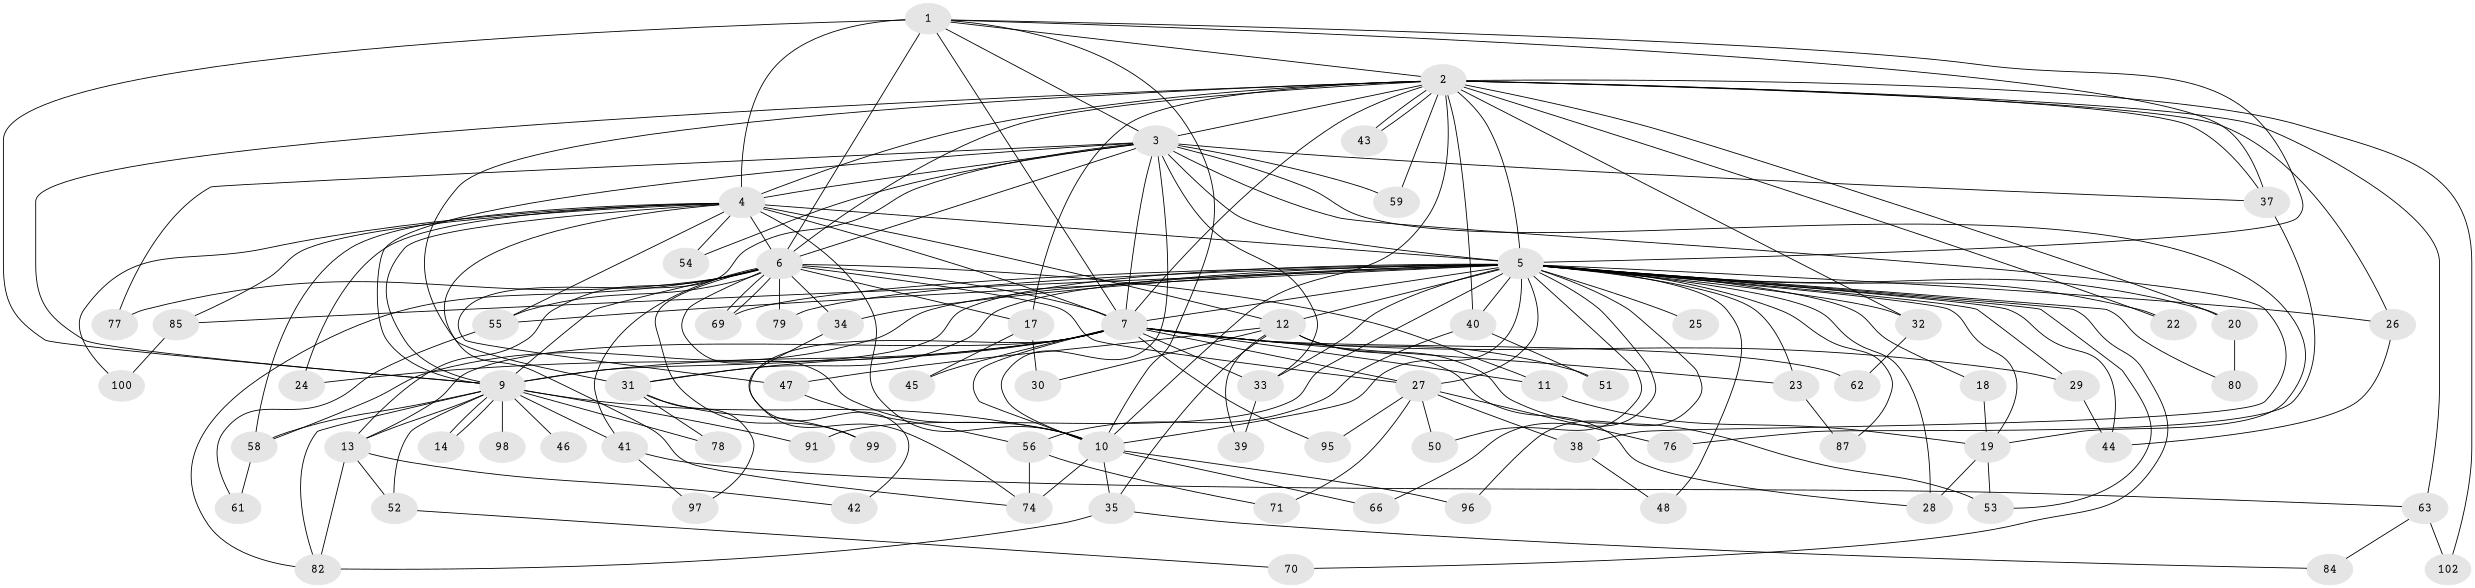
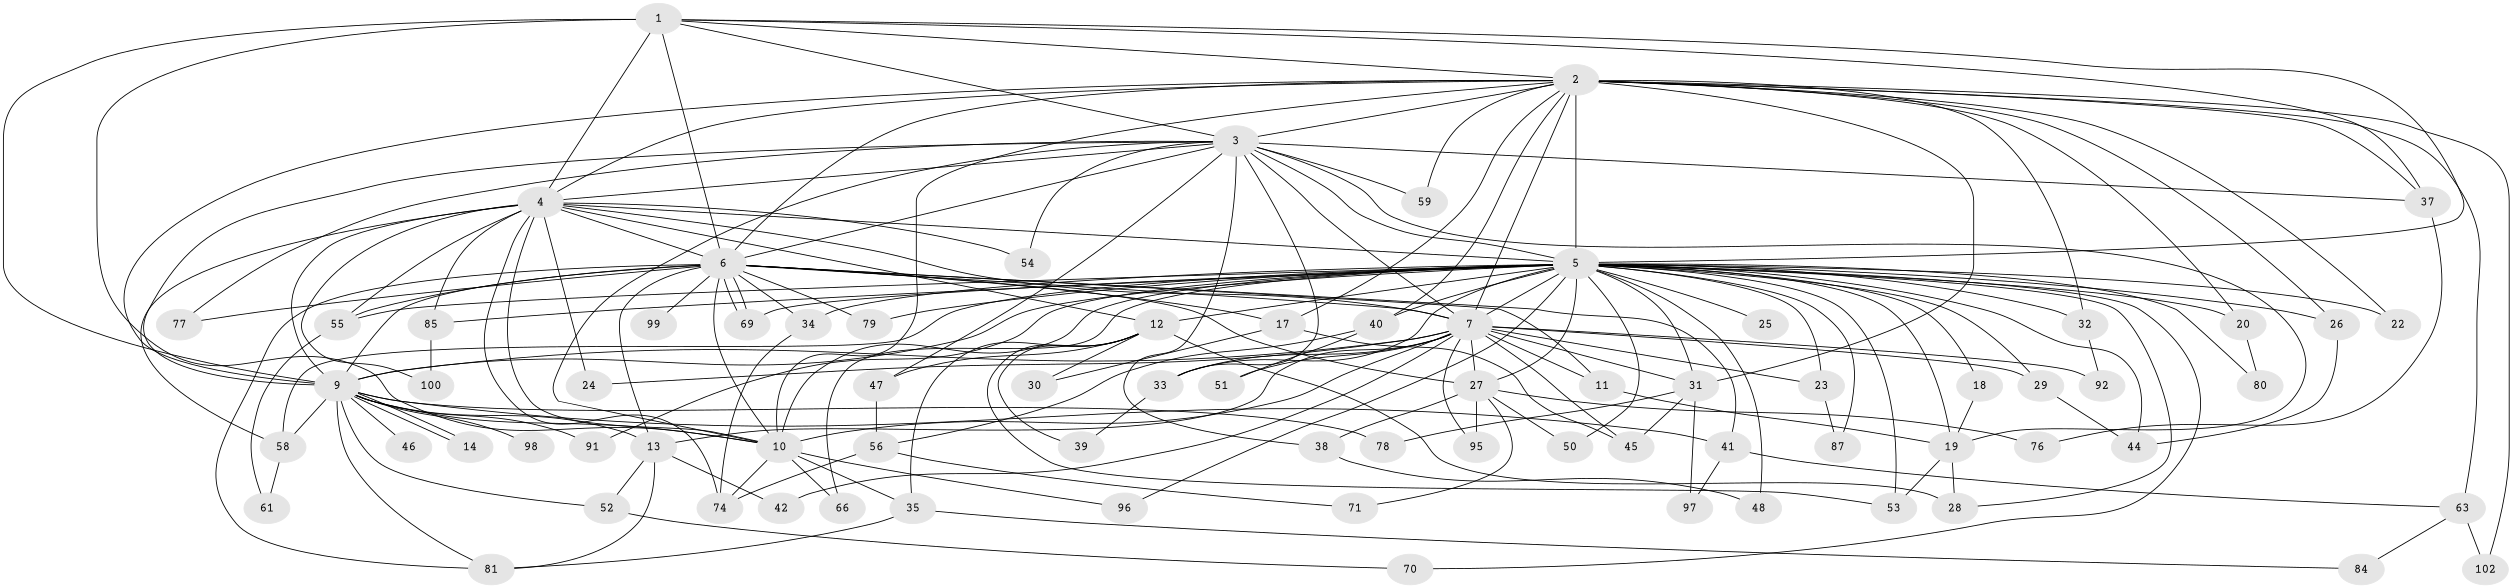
node "43": removed
edge "1" -- "7": removed
node "62": label "62" -> "92"
edge "31" -- "99": now "31" -- "45"
node "82": label "82" -> "81"
